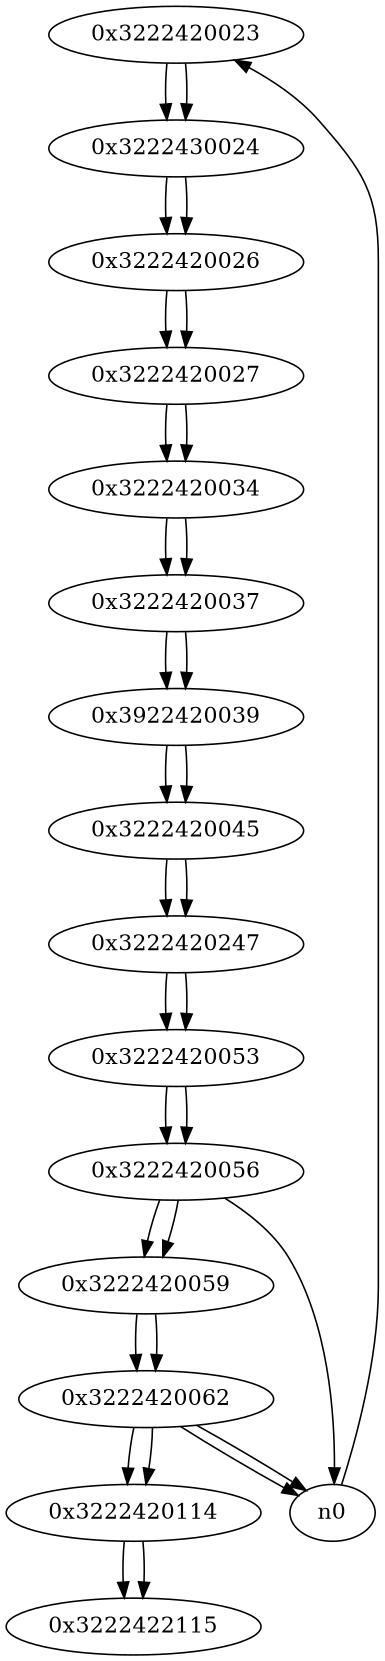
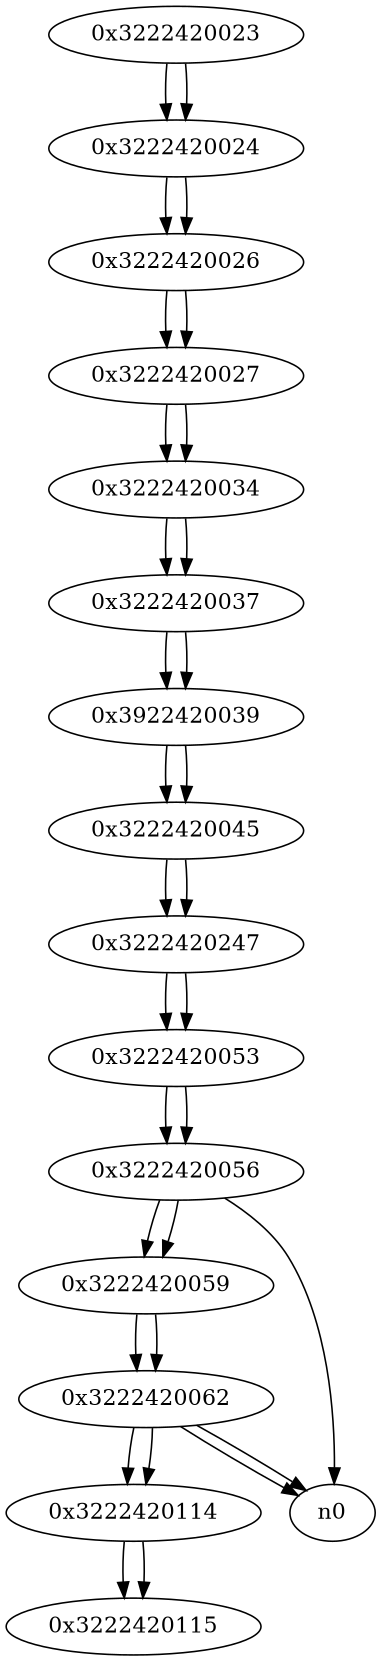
node "0x3222430024": label "0x3222430024" -> "0x3222420024"
edge "n0" -> "0x3222420023": removed
node "0x3222422115": label "0x3222422115" -> "0x3222420115"
